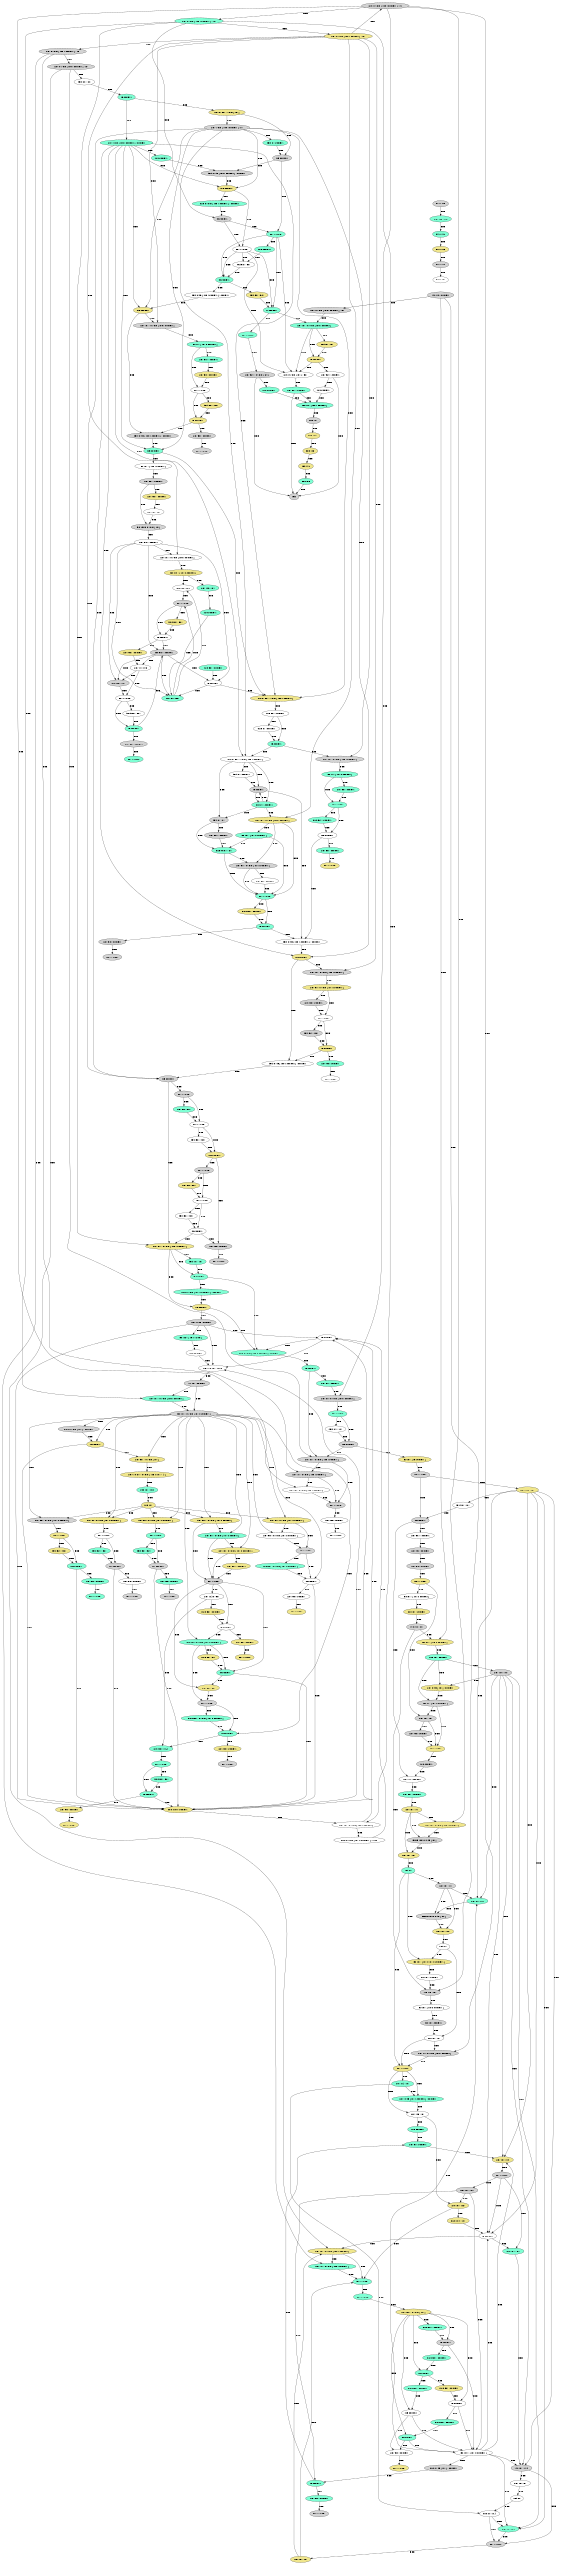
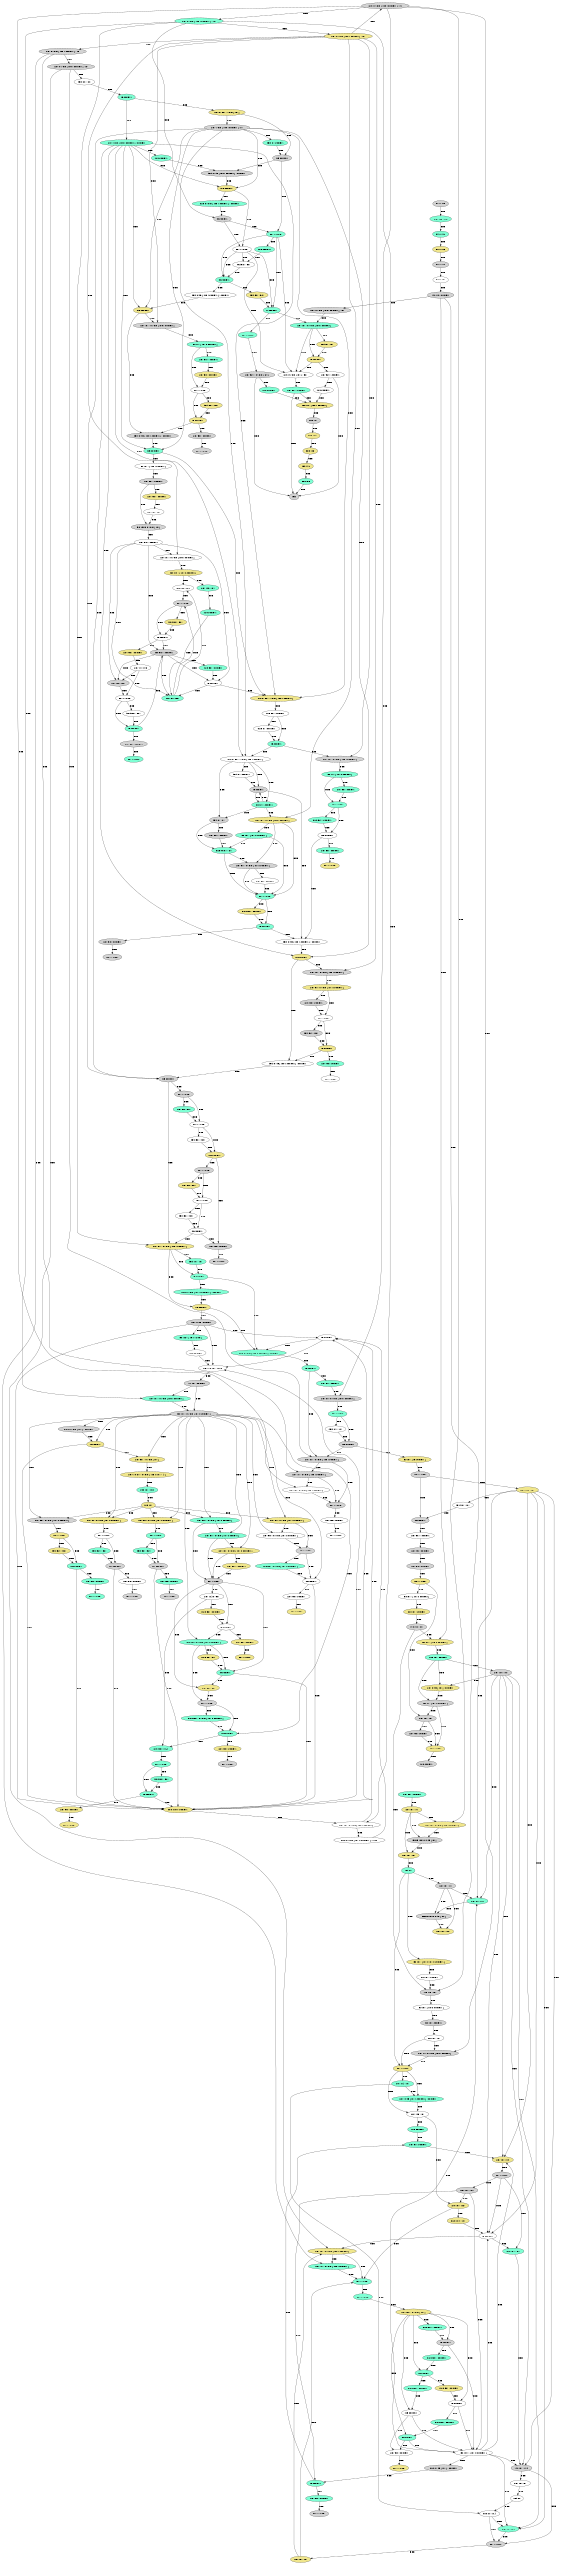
edge "push rbx" -> "sub rsp , address": added, label "CFG"
node "lea rsp , [ rbp - address ]": fillcolor aquamarine -> khaki
edge "add ebx , address" -> "mov rsi , r13": now "add ebx , address" -> "cmp ebx , address"
node "mov edi , rbx": label "mov edi , rbx" -> "mov edi , ebx"
node "mov edx , dword [ rbx + address ]": fillcolor khaki -> aquamarine
node "mov rsi , address": removed
node "not rax": removed
